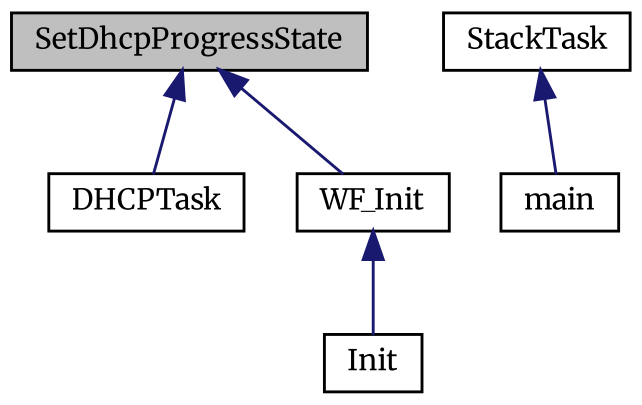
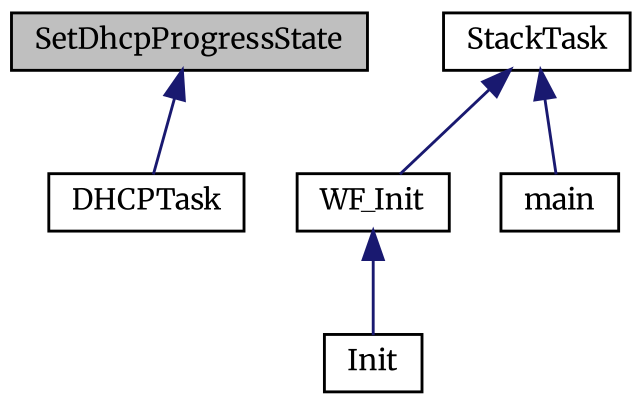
edge "WF_Init" -> "SetDhcpProgressState": now "WF_Init" -> "StackTask"
